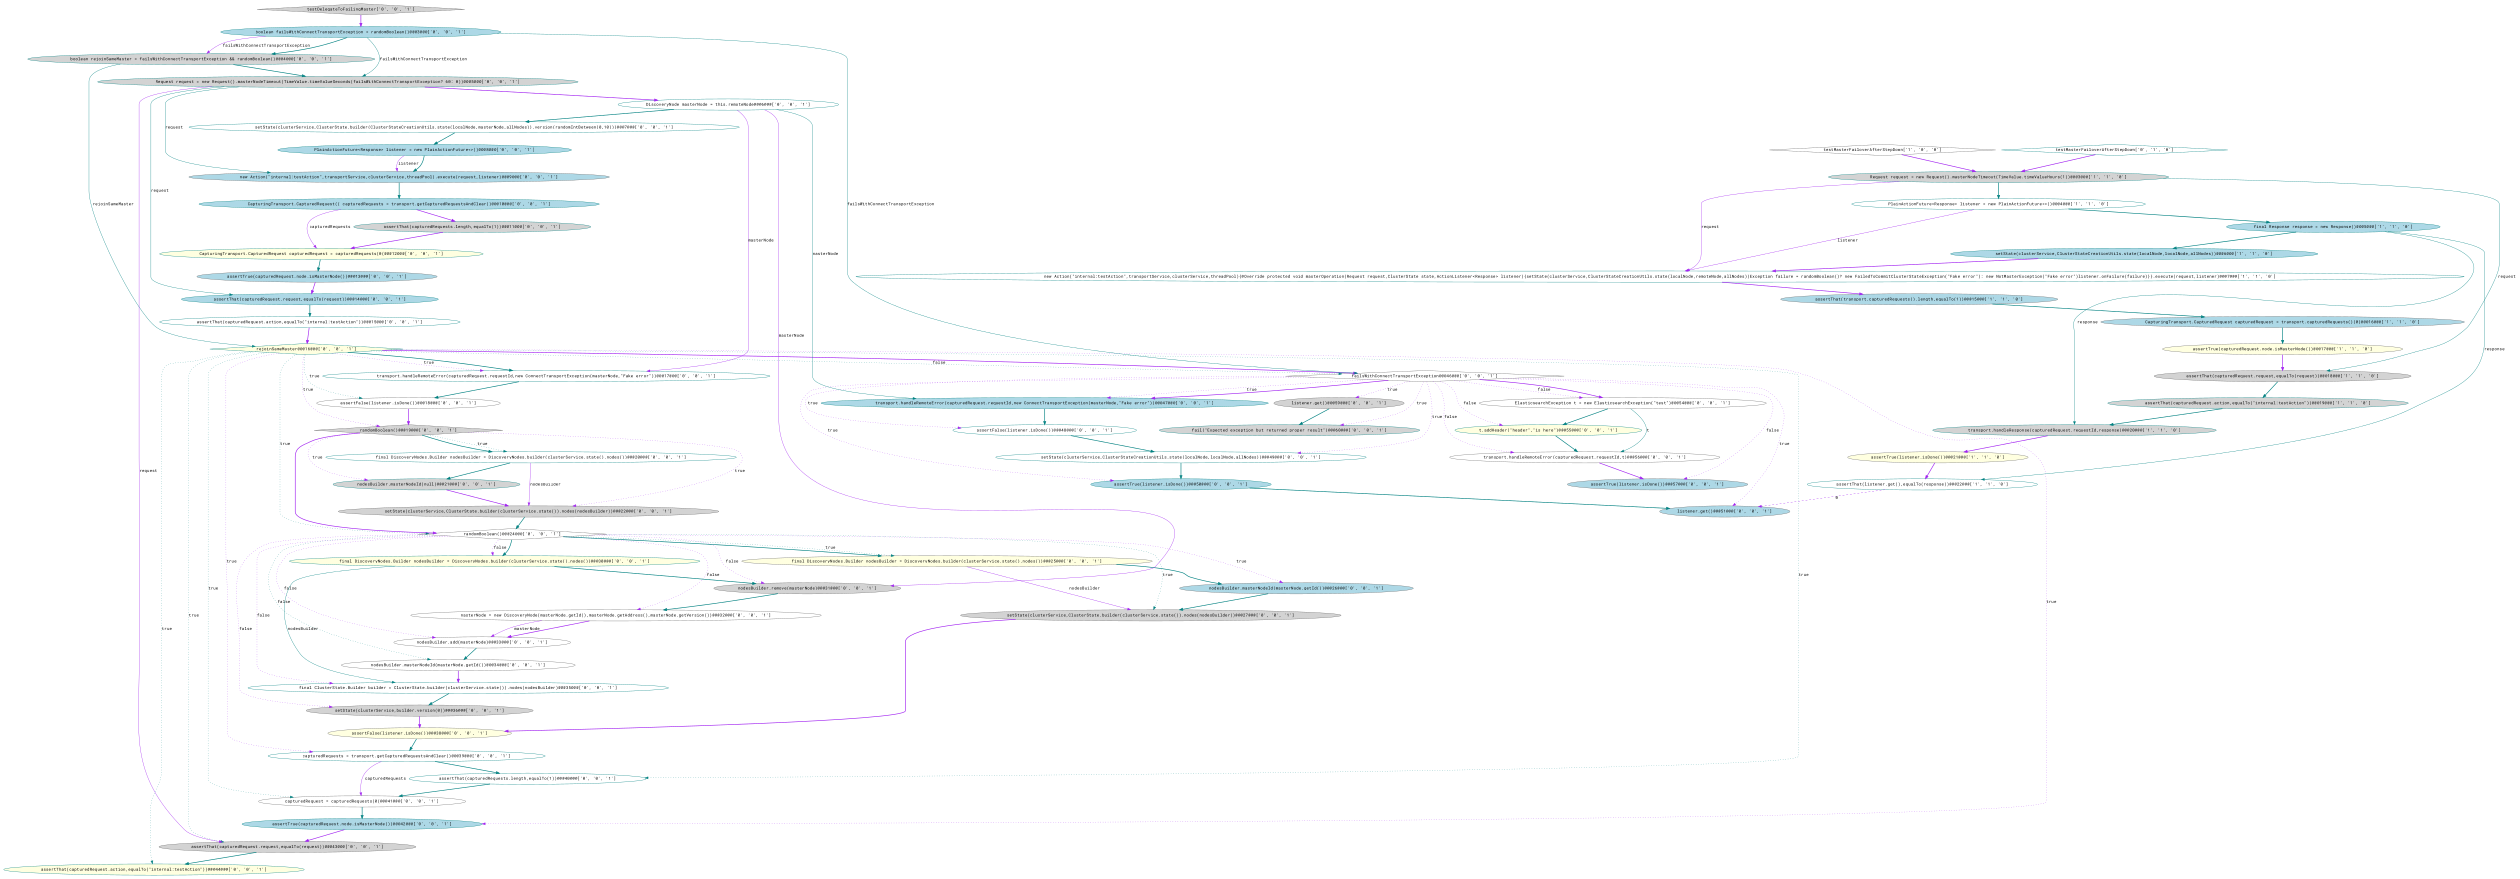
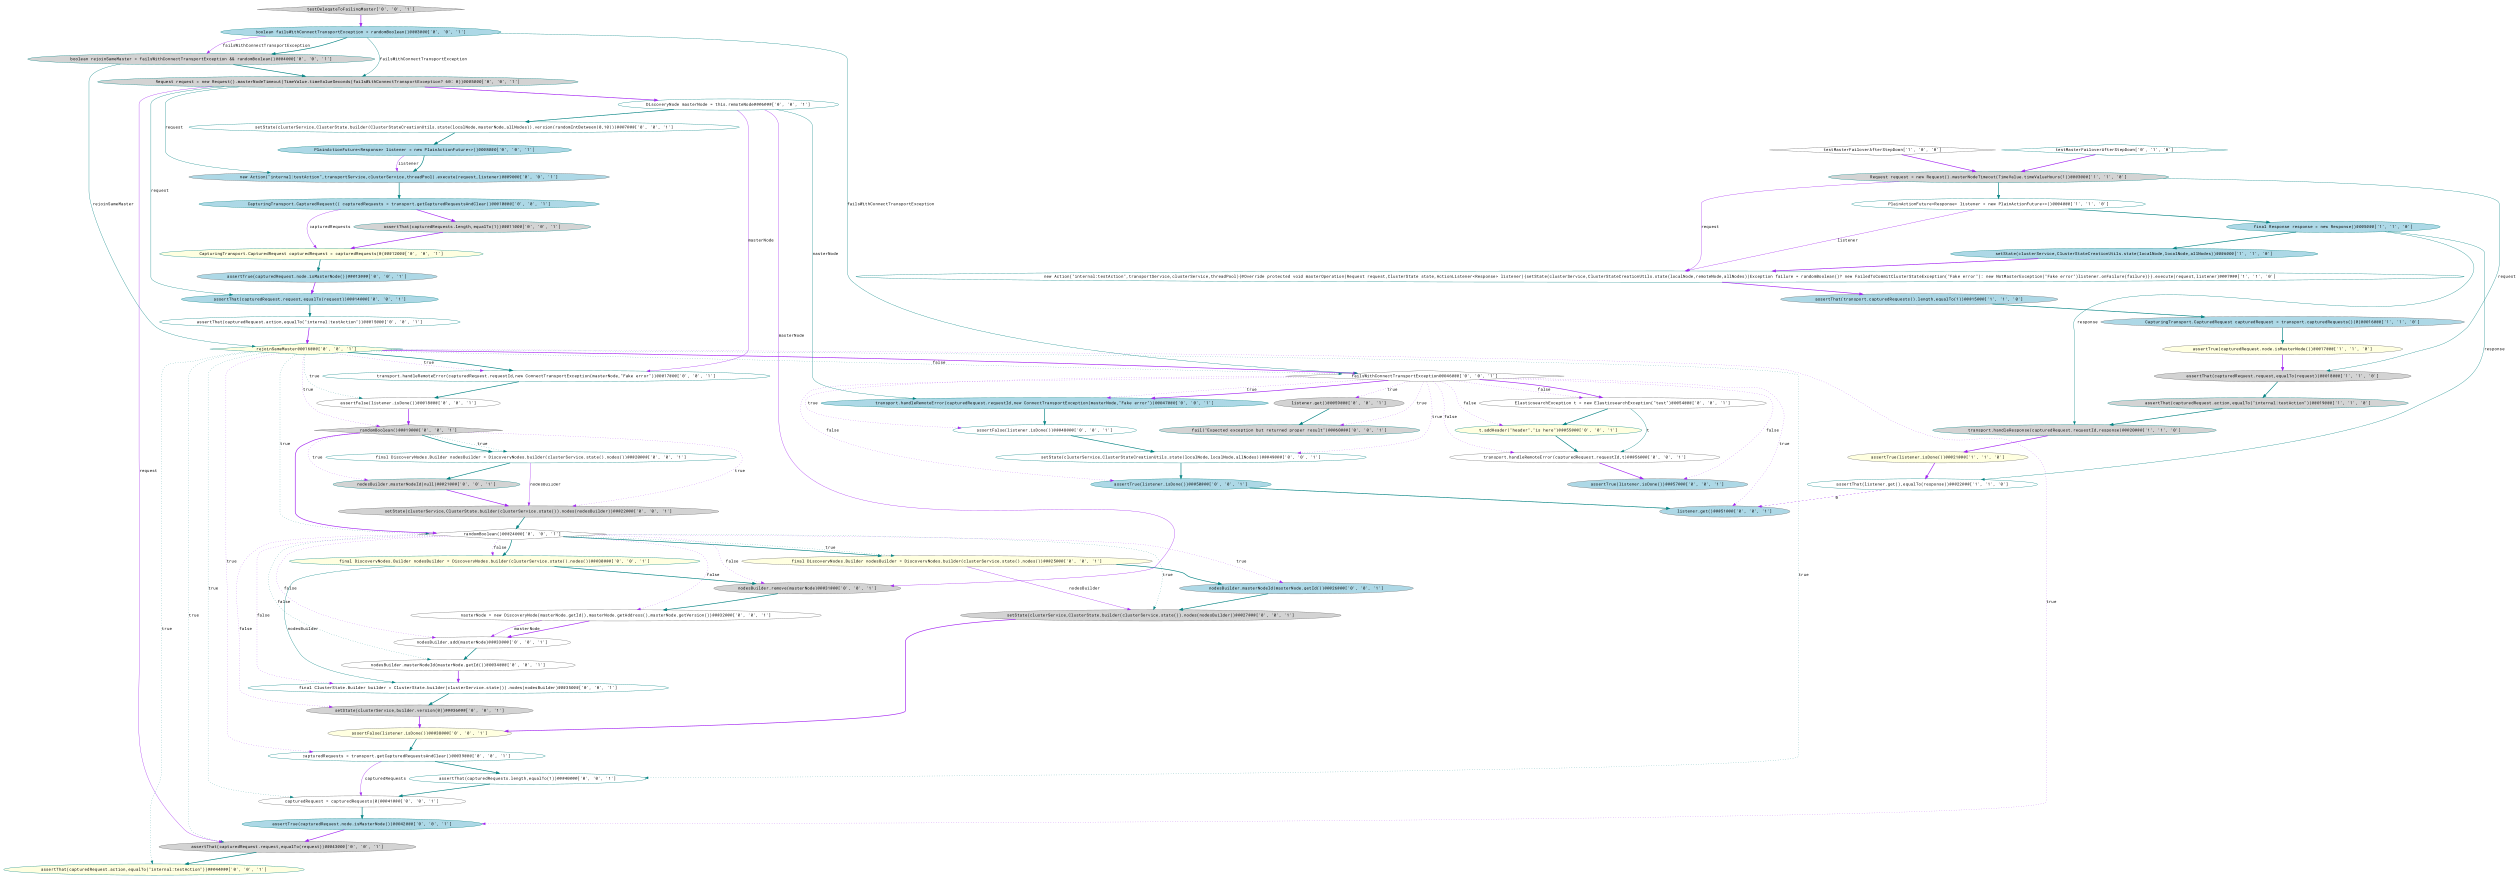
edge "failsWithConnectTransportException@@@46@@@['0', '0', '1']" -> "assertTrue(listener.isDone())@@@50@@@['0', '0', '1']": label "true" -> "false"
